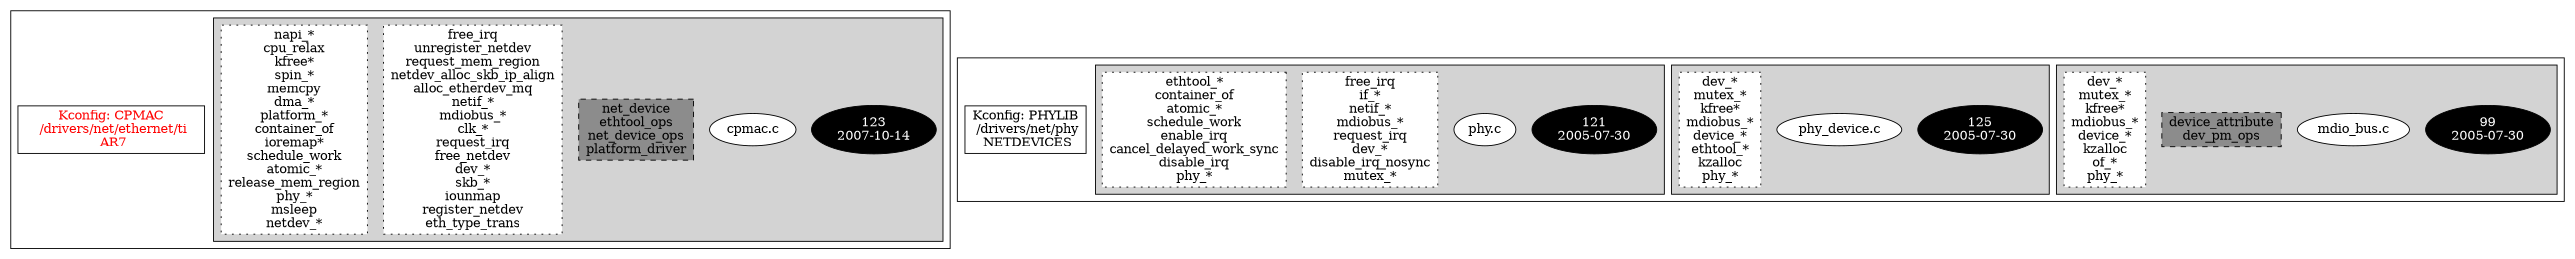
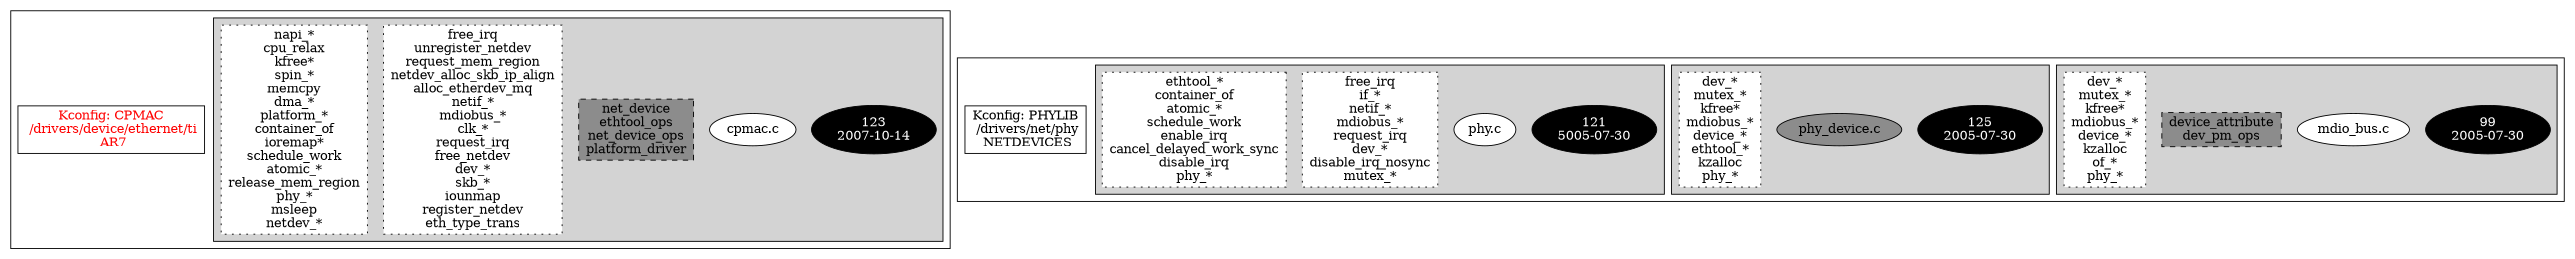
node "Kconfig: CPMAC /drivers/net/ethernet/ti AR7": label "Kconfig: CPMAC /drivers/net/ethernet/ti AR7" -> "Kconfig: CPMAC /drivers/device/ethernet/ti AR7"
node "121 2005-07-30": label "121 2005-07-30" -> "121 5005-07-30"
node "phy_device.c": fillcolor white -> grey55
